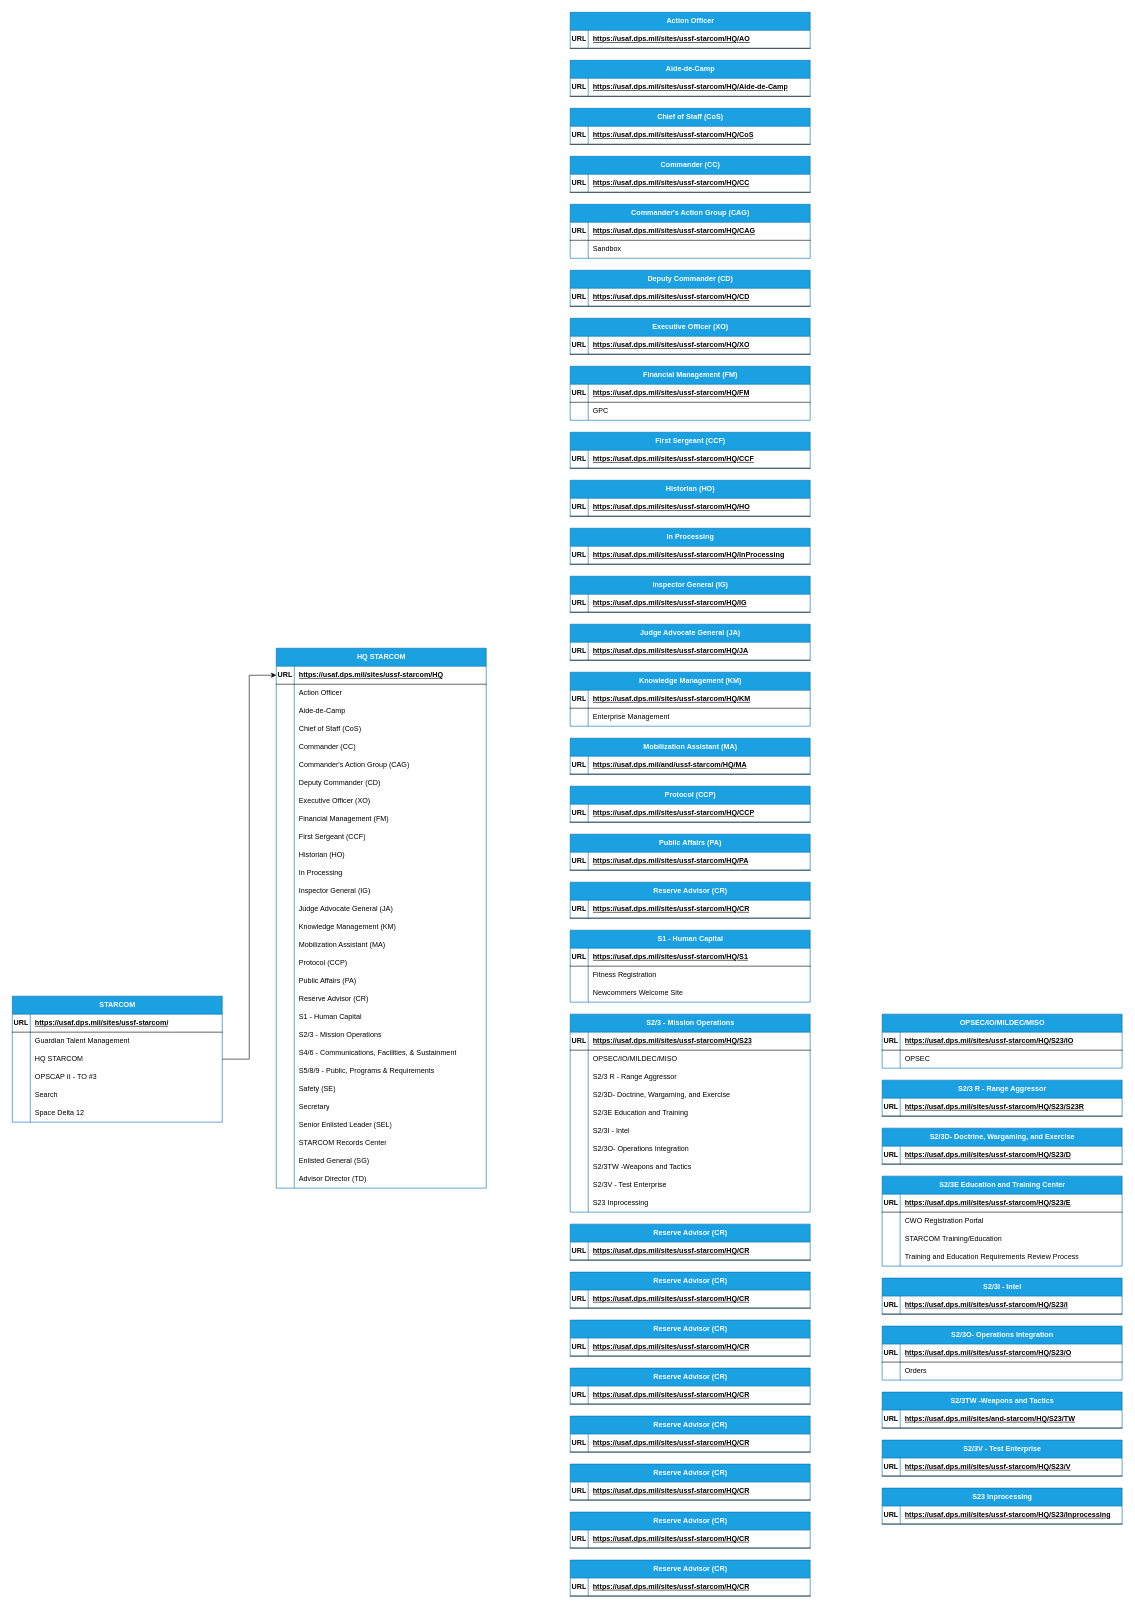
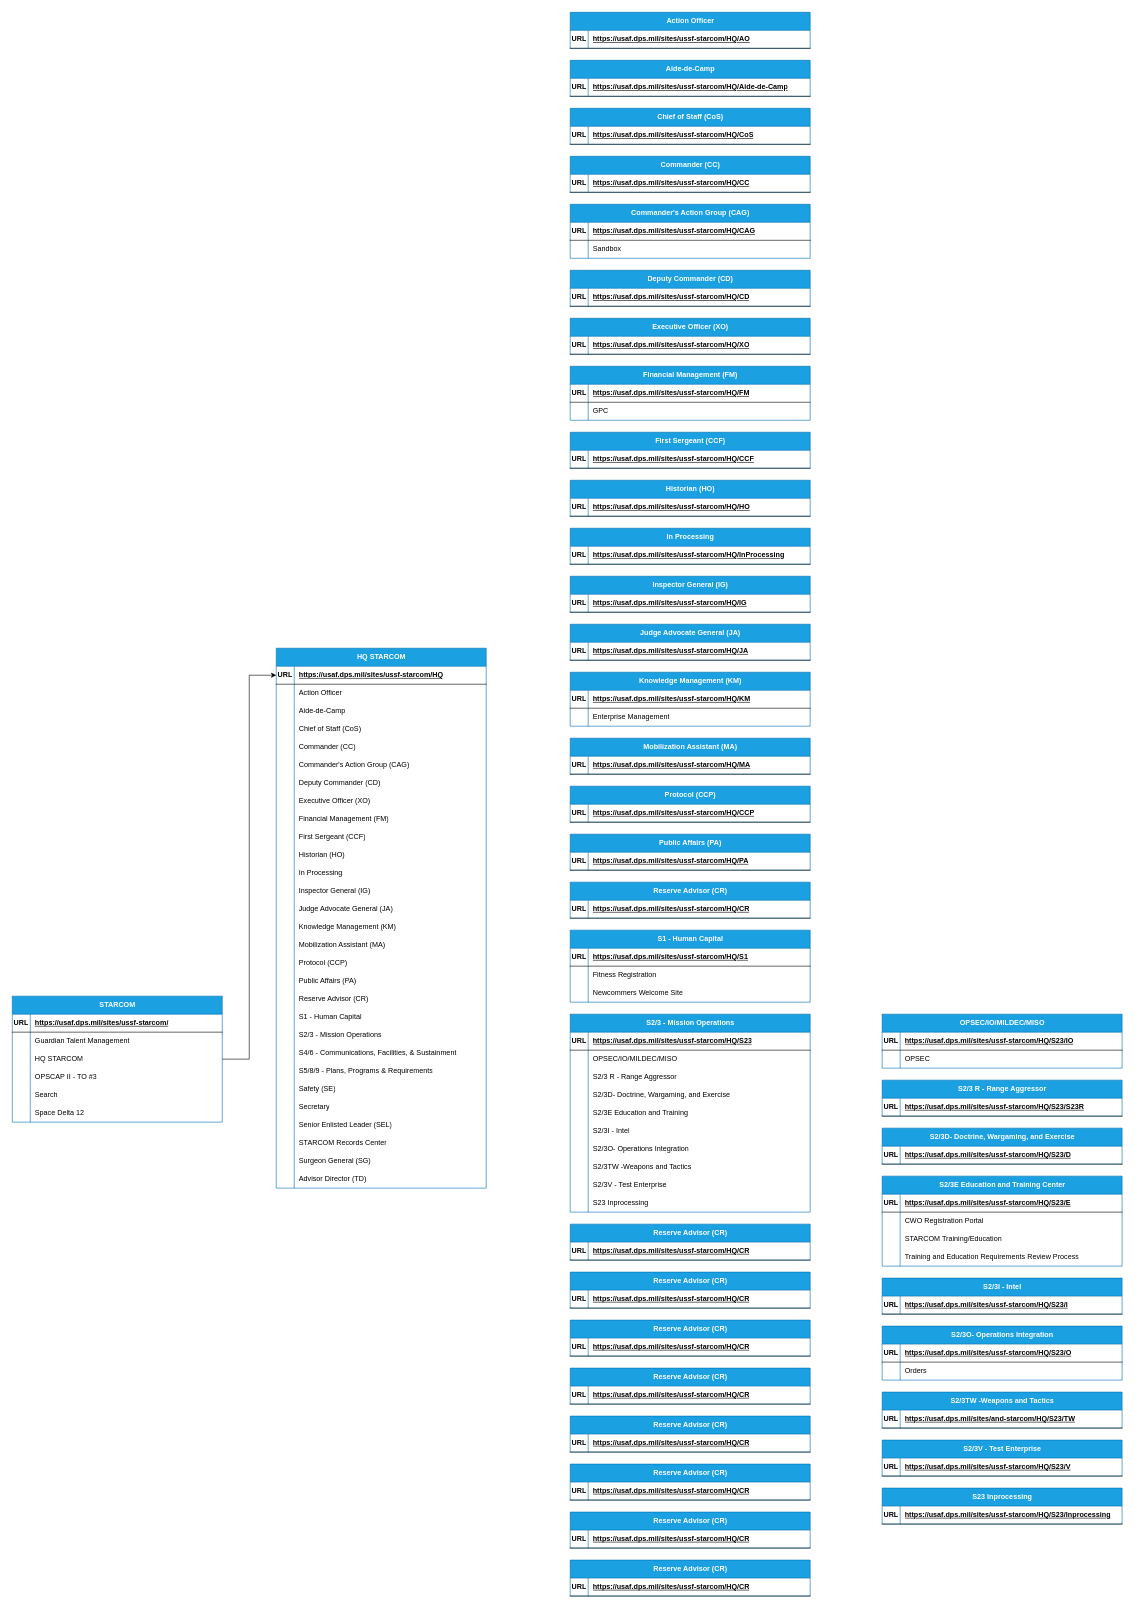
node "https://usaf.dps.mil/and/ussf-starcom/HQ/MA": label "https://usaf.dps.mil/and/ussf-starcom/HQ/MA" -> "https://usaf.dps.mil/sites/ussf-starcom/HQ/MA"
node "S5/8/9 - Public, Programs & Requirements": label "S5/8/9 - Public, Programs & Requirements" -> "S5/8/9 - Plans, Programs & Requirements"
node "Enlisted General (SG)": label "Enlisted General (SG)" -> "Surgeon General (SG)"
